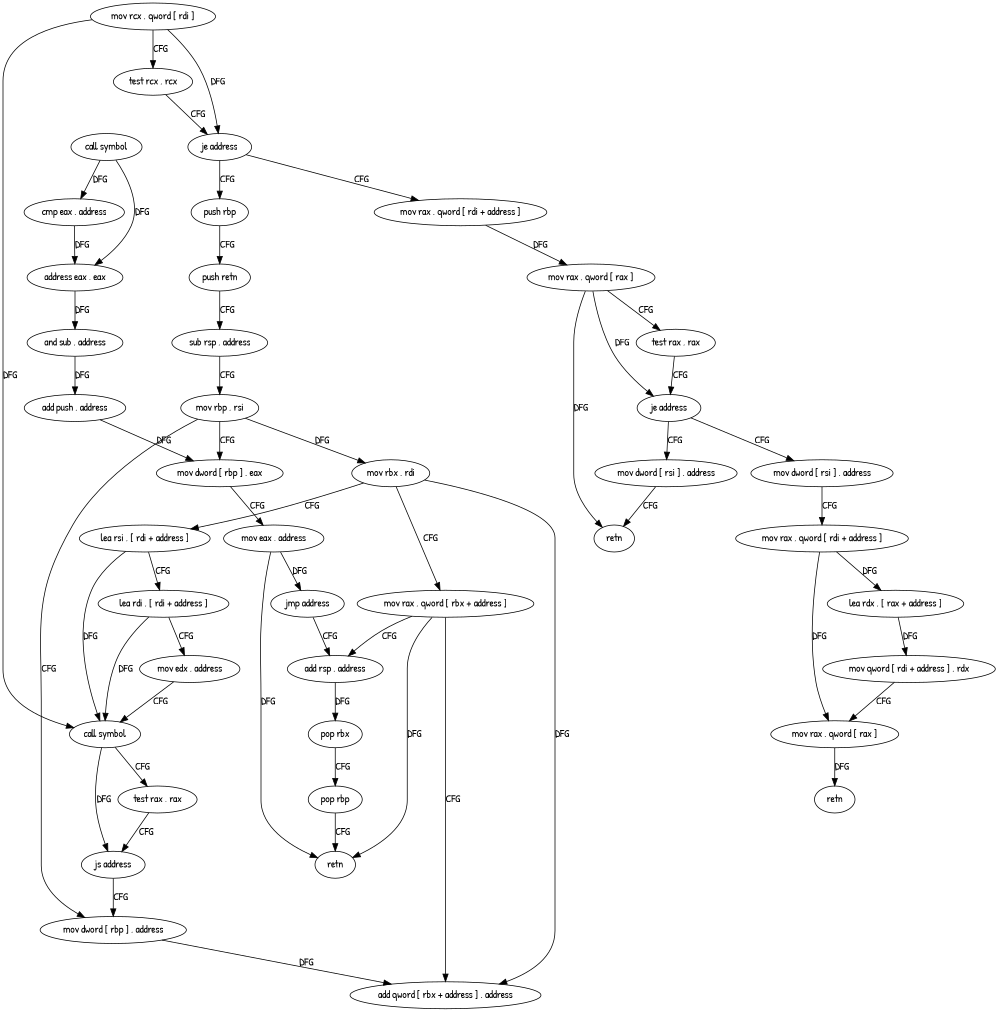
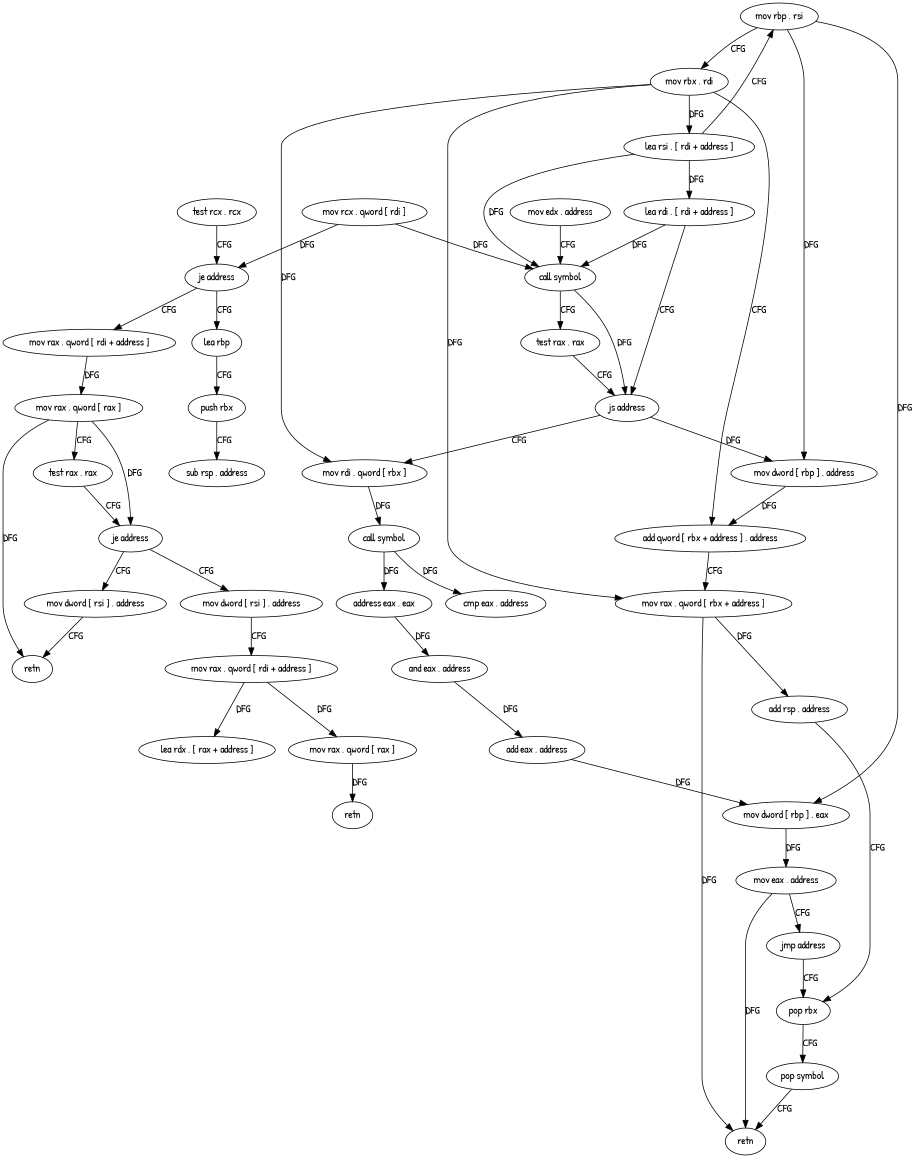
edge "mov rcx , qword [ rdi ]" -> "test rcx , rcx": removed, label "CFG"
node "push rbp": label "push rbp" -> "lea rbp"
edge "cmp eax , address" -> "address eax , eax": removed, label "DFG"
node "push retn": label "push retn" -> "push rbx"
node "and sub , address": label "and sub , address" -> "and eax , address"
edge "sub rsp , address" -> "mov rbp , rsi": now "lea rsi , [ rdi + address ]" -> "mov rbp , rsi"
node "add push , address": label "add push , address" -> "add eax , address"
edge "mov rbp , rsi" -> "mov dword [ rbp ] , eax": label "CFG" -> "DFG"
edge "mov rbp , rsi" -> "mov rbx , rdi": label "DFG" -> "CFG"
node "mov rdi , qword [ rbx ]": added
edge "mov dword [ rbp ] , eax" -> "mov eax , address": label "CFG" -> "DFG"
edge "mov rbx , rdi" -> "lea rsi , [ rdi + address ]": label "CFG" -> "DFG"
edge "mov rbx , rdi" -> "mov rax , qword [ rbx + address ]": label "CFG" -> "DFG"
edge "lea rsi , [ rdi + address ]" -> "lea rdi , [ rdi + address ]": label "CFG" -> "DFG"
edge "mov eax , address" -> "jmp address": label "DFG" -> "CFG"
edge "lea rdi , [ rdi + address ]" -> "mov edx , address": now "lea rdi , [ rdi + address ]" -> "js address"
edge "jmp address" -> "add rsp , address": now "jmp address" -> "pop rbx"
edge "mov rax , qword [ rbx + address ]" -> "add rsp , address": label "CFG" -> "DFG"
edge "mov rbp , rsi" -> "mov dword [ rbp ] , address": label "CFG" -> "DFG"
node "mov qword [ rdi + address ] , rdx": removed
edge "add rsp , address" -> "pop rbx": label "DFG" -> "CFG"
edge "mov rbx , rdi" -> "add qword [ rbx + address ] , address": label "DFG" -> "CFG"
edge "mov rax , qword [ rbx + address ]" -> "add qword [ rbx + address ] , address": reversed
node "pop rbp": label "pop rbp" -> "pop symbol"
edge "js address" -> "mov dword [ rbp ] , address": label "CFG" -> "DFG"
